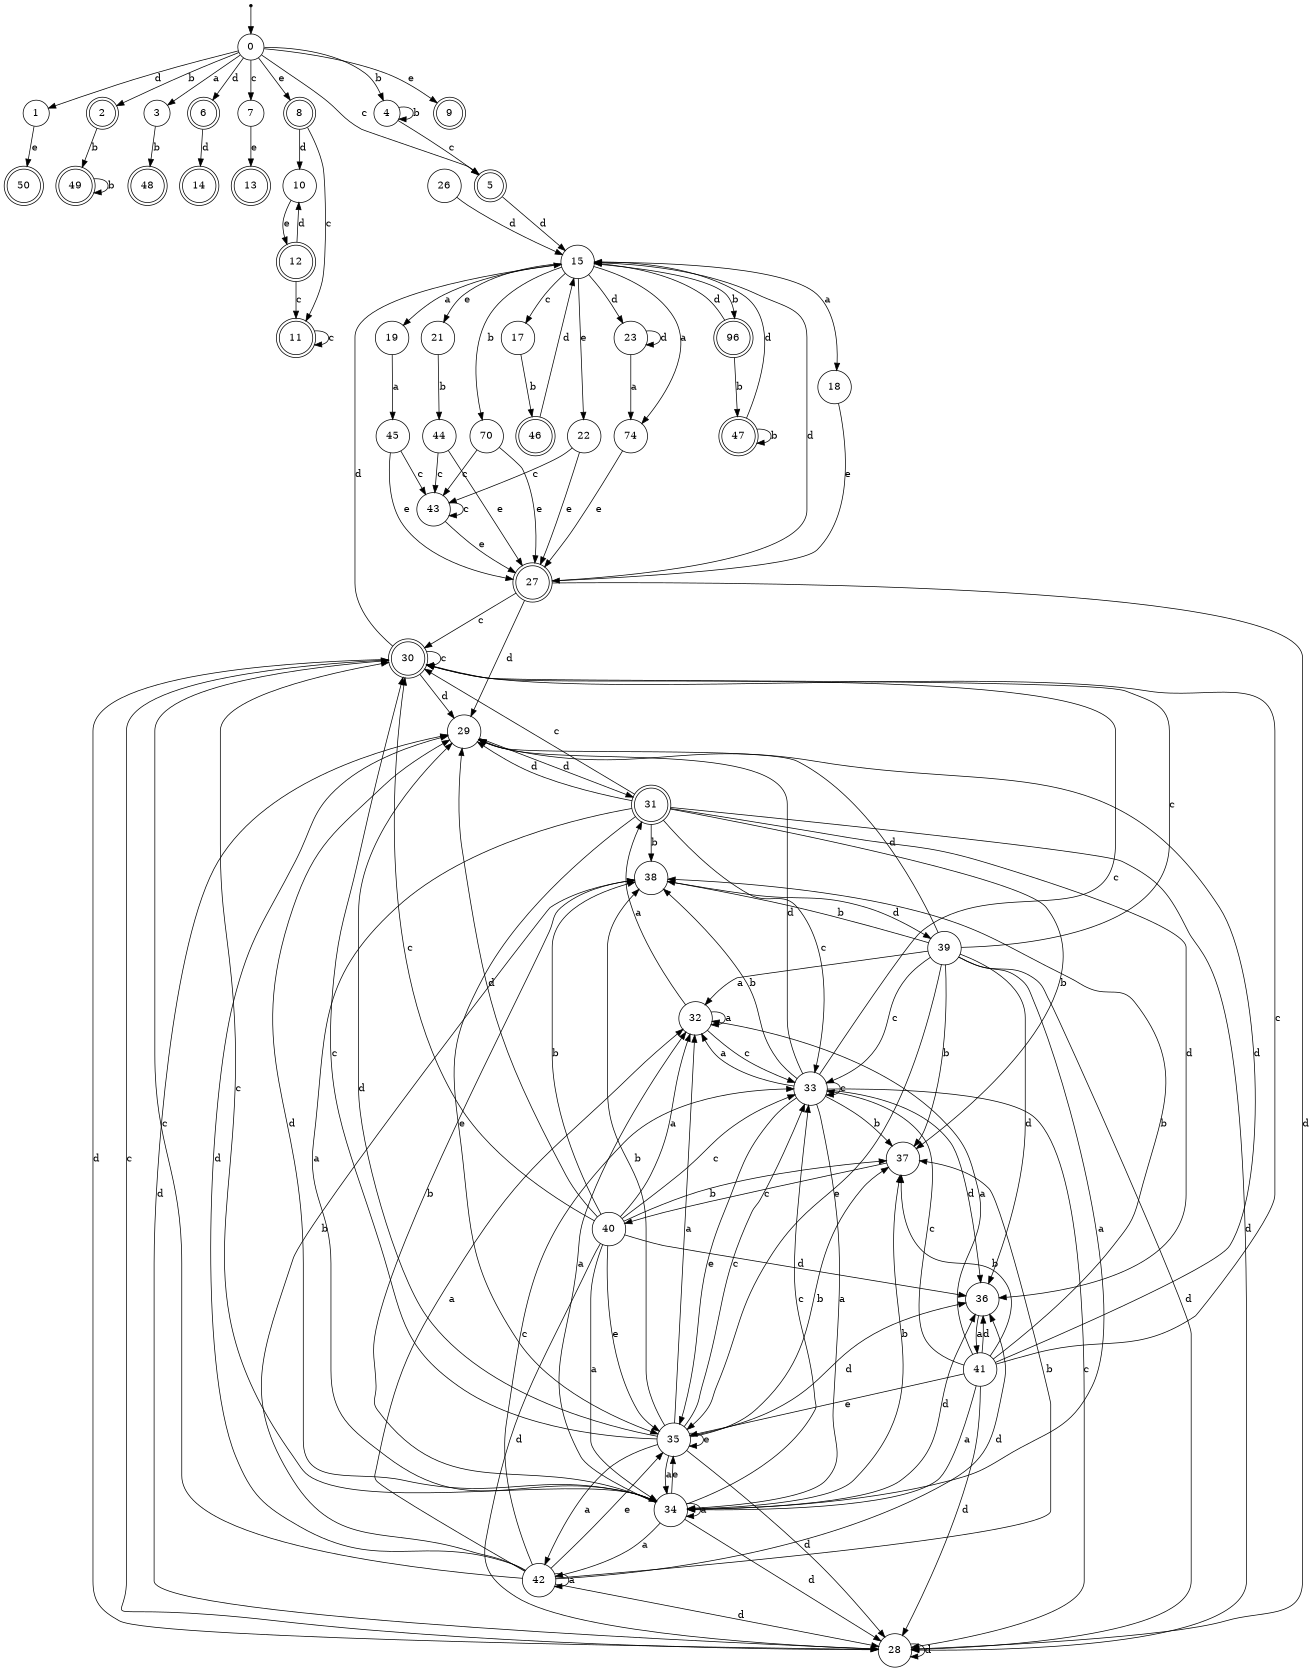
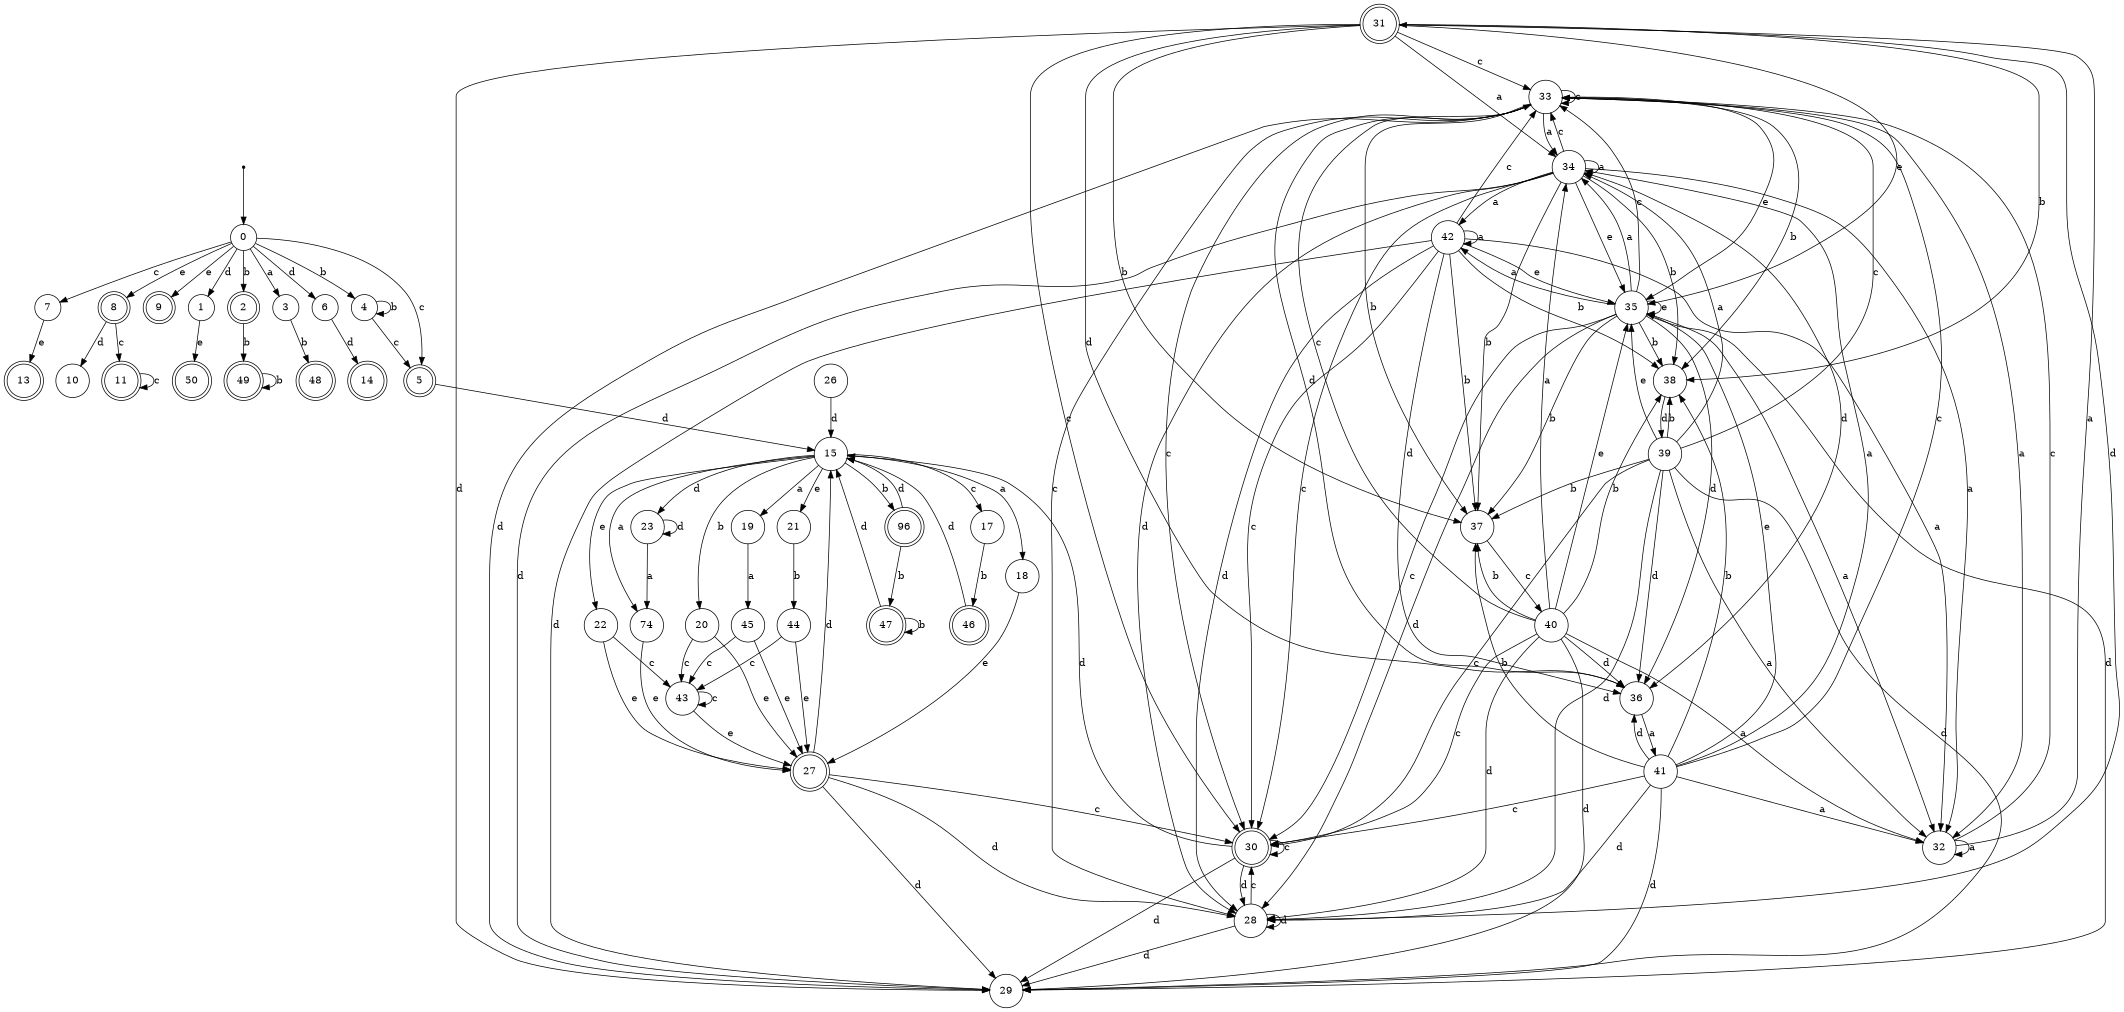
node "6": shape doublecircle -> circle
node "12": removed
node "70": label "70" -> "20"
edge "29" -> "31": removed, label "d"
